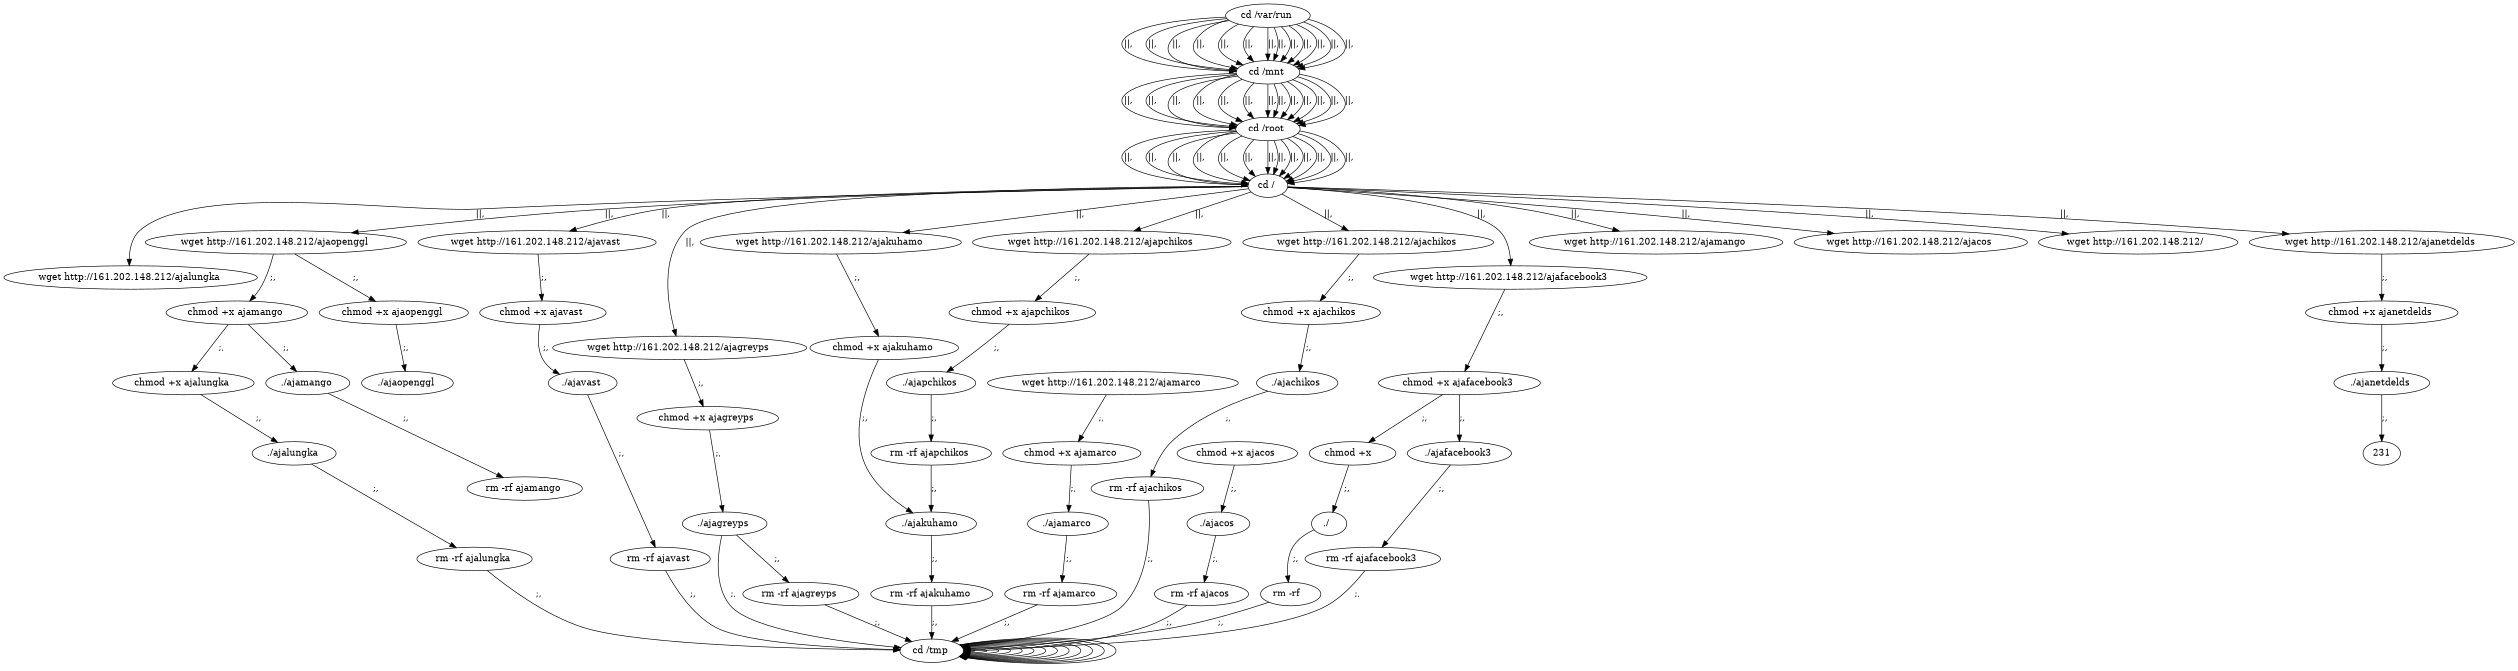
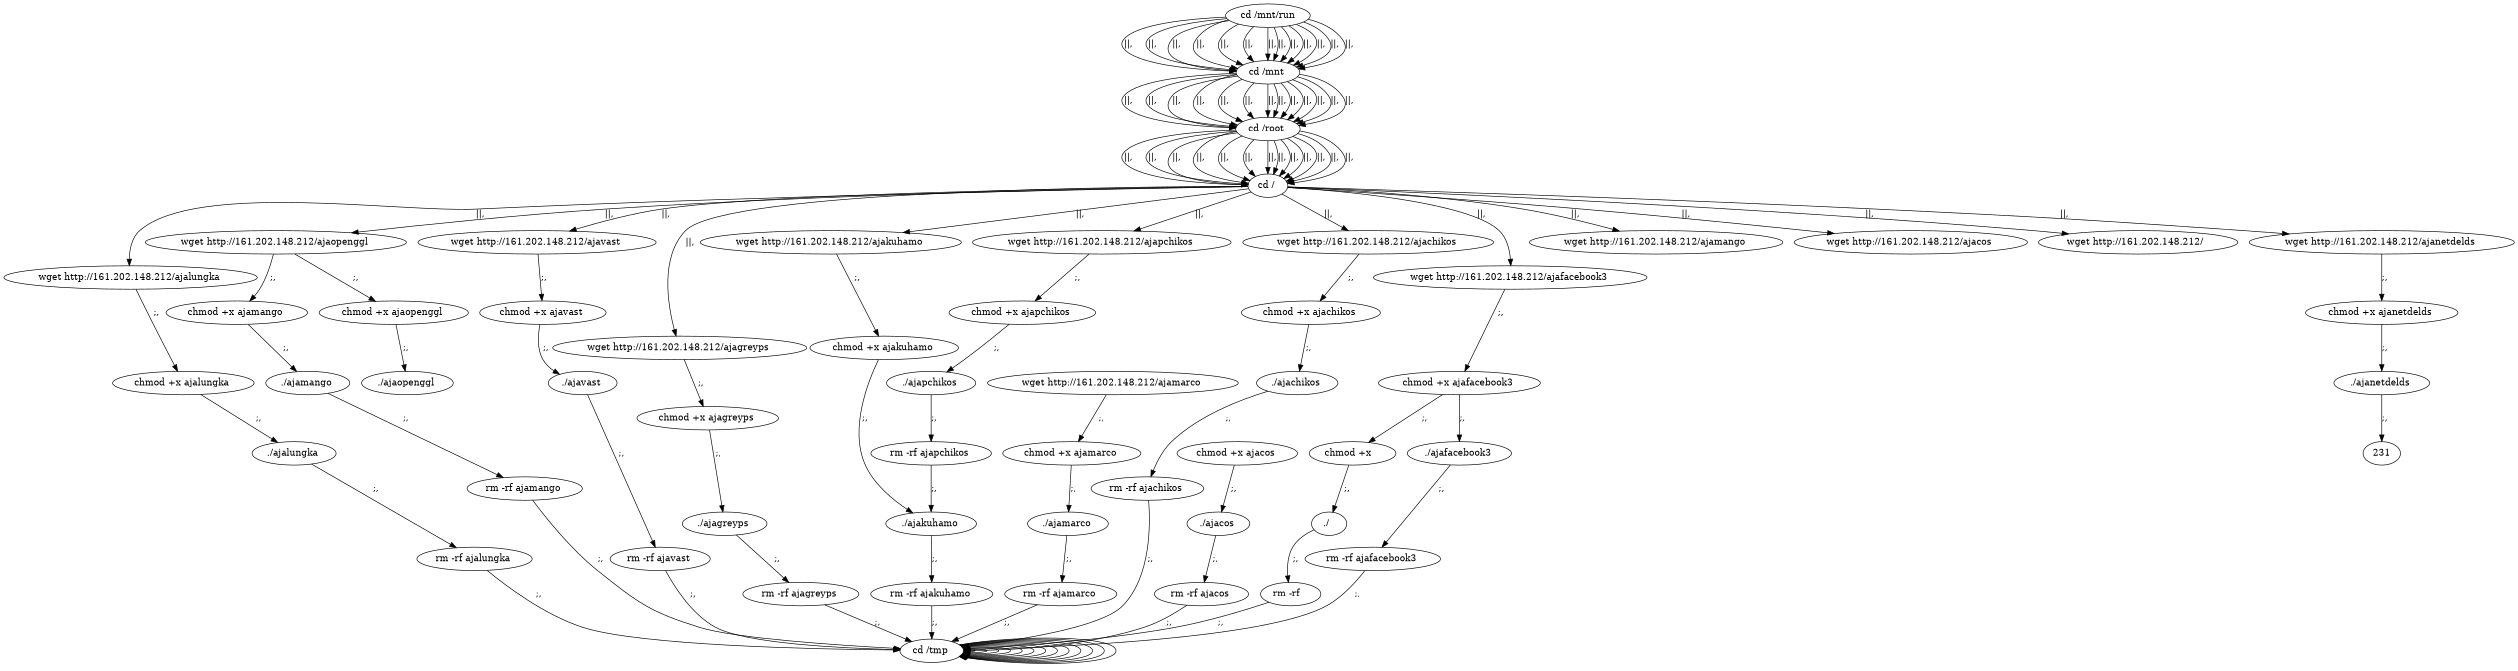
node "cd /var/run": label "cd /var/run" -> "cd /mnt/run"
edge "chmod +x ajamango" -> "chmod +x ajalungka": now "wget http://161.202.148.212/ajalungka" -> "chmod +x ajalungka"
edge "./ajagreyps" -> "cd /tmp": now "rm -rf ajamango" -> "cd /tmp"
